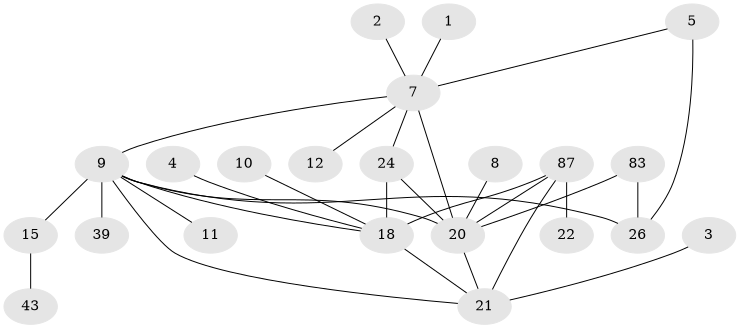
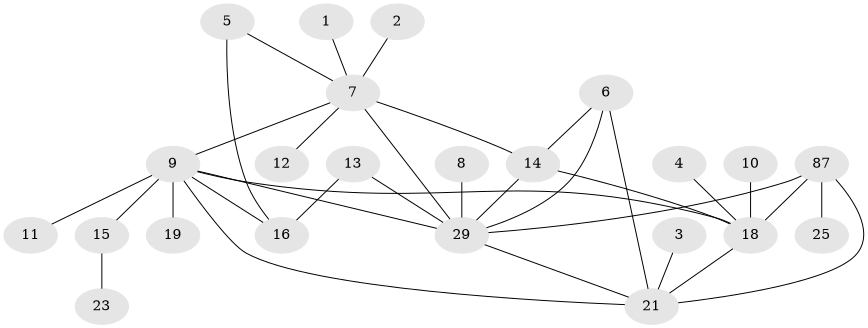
node "6": added
node "24": label "24" -> "14"
node "83": label "83" -> "13"
node "39": label "39" -> "19"
node "20": label "20" -> "29"
node "22": label "22" -> "25"
node "26": label "26" -> "16"
node "43": label "43" -> "23"
